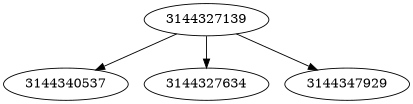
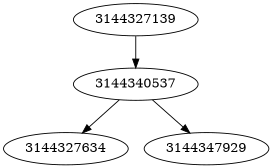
edge "3144327139" -> "3144327634": now "3144340537" -> "3144327634"
edge "3144327139" -> "3144347929": now "3144340537" -> "3144347929"
